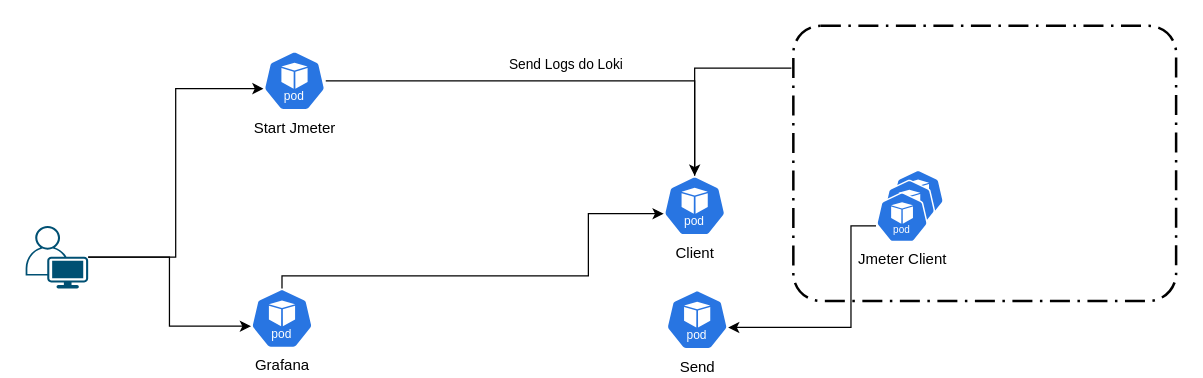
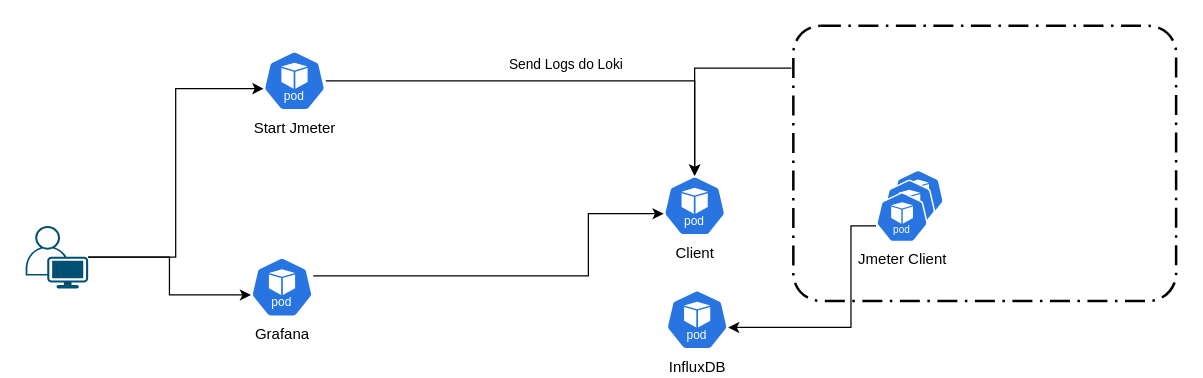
edge "Start Jmeter" -- "Client": arrowhead none -> classic
node "Grafana": moved (282, 318) -> (282, 287)
node "Send": label "Send" -> "InfluxDB"
